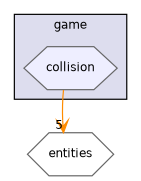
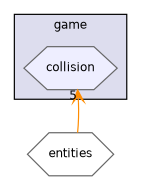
edge "collision" -> "entities": reversed
